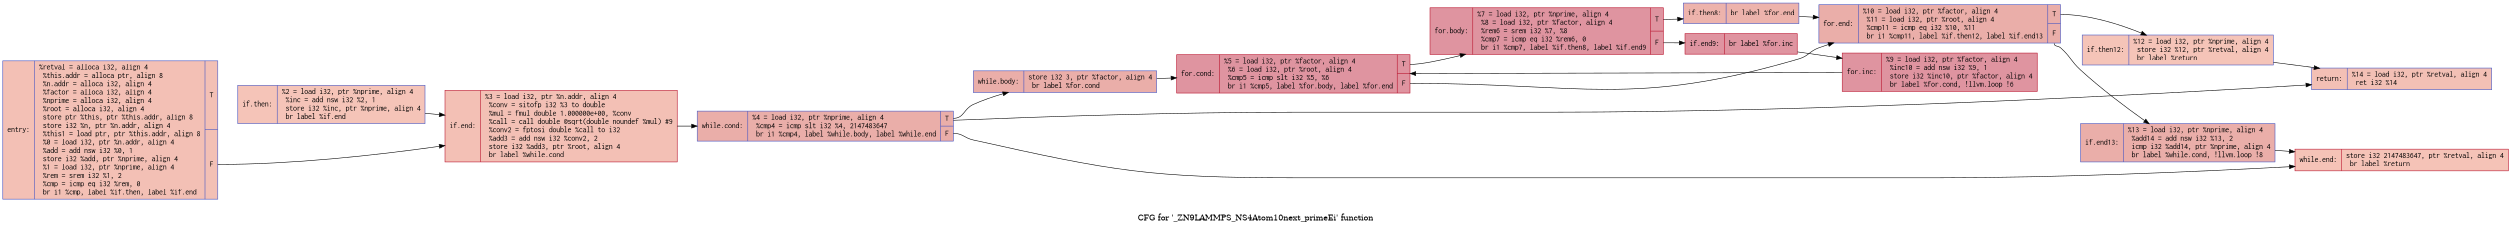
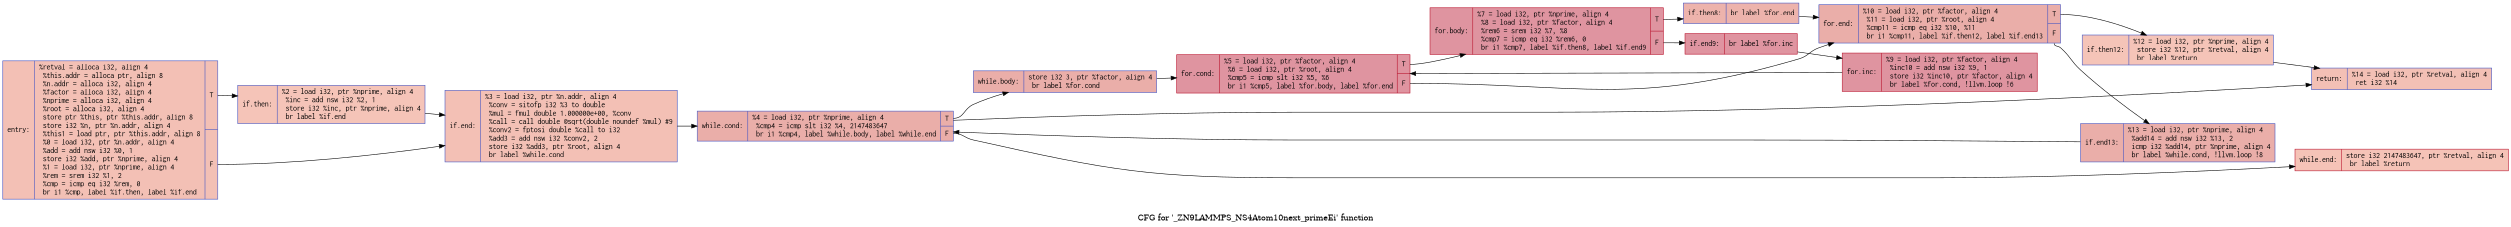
edge "entry:" -> "if.then:": added
node "if.end:": color #b70d28ff -> #3d50c3ff
edge "if.end13:" -> "while.end:": now "if.end13:" -> "while.cond:"
